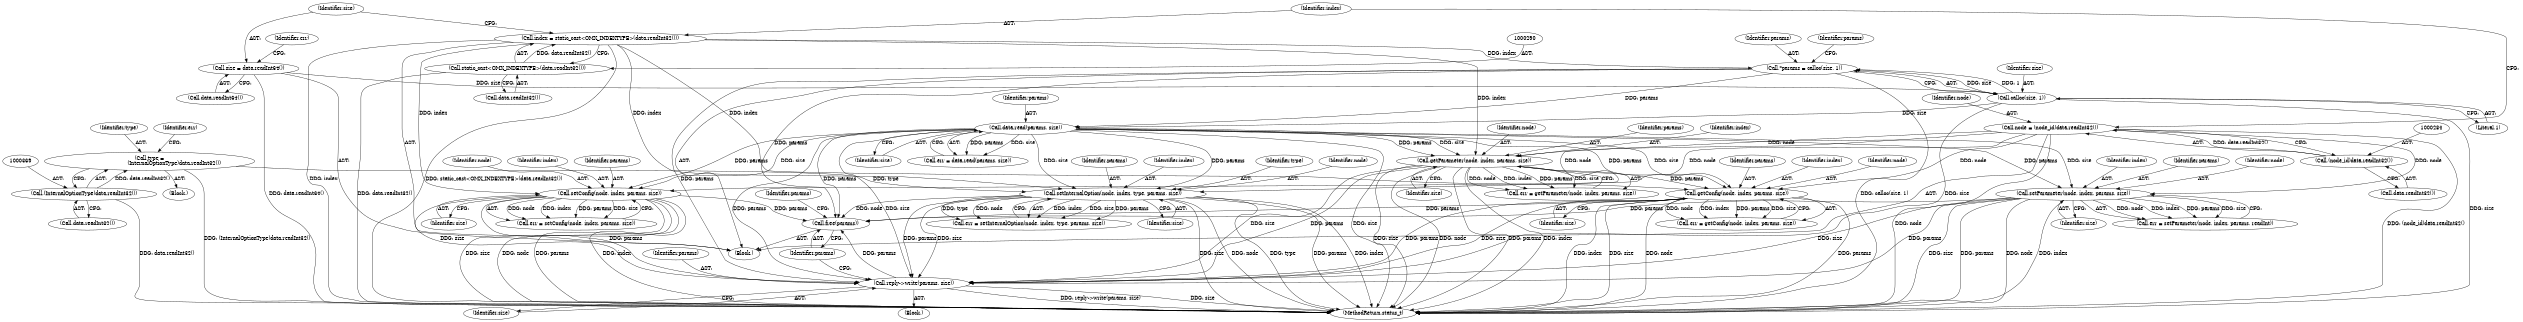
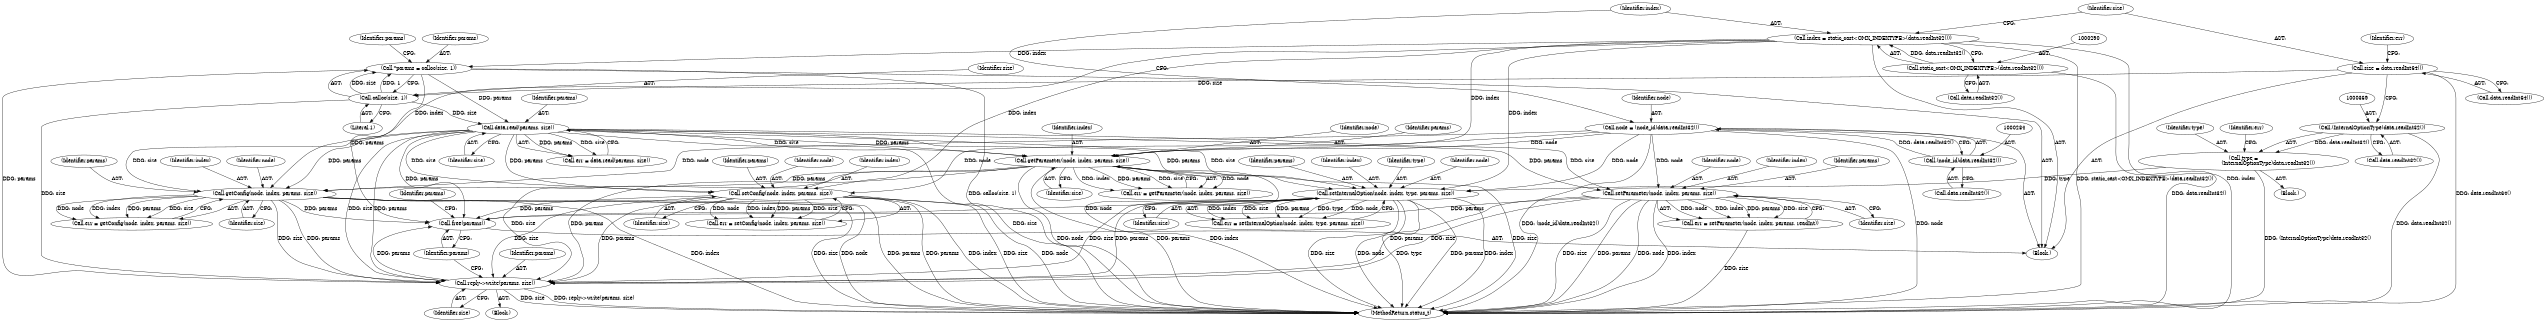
edge "(Call,type = (InternalOptionType)data.readInt32())" -> "(Call,(InternalOptionType)data.readInt32())": now "(Call,size = data.readInt64())" -> "(Call,(InternalOptionType)data.readInt32())"
edge "(Call,calloc(size, 1))" -> "(MethodReturn,status_t)": now "(Call,err = setParameter(node, index, params, readInt))" -> "(MethodReturn,status_t)"
